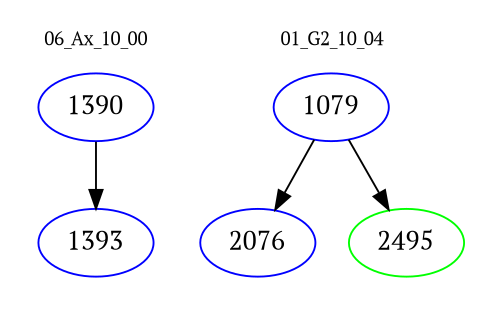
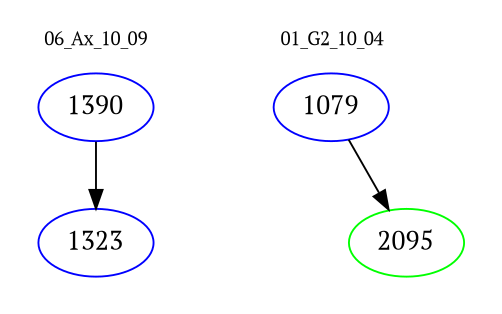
cluster "06_Ax_10_00": label "06_Ax_10_00" -> "06_Ax_10_09"
node "1393": label "1393" -> "1323"
node "2076": removed
node "2495": label "2495" -> "2095"
